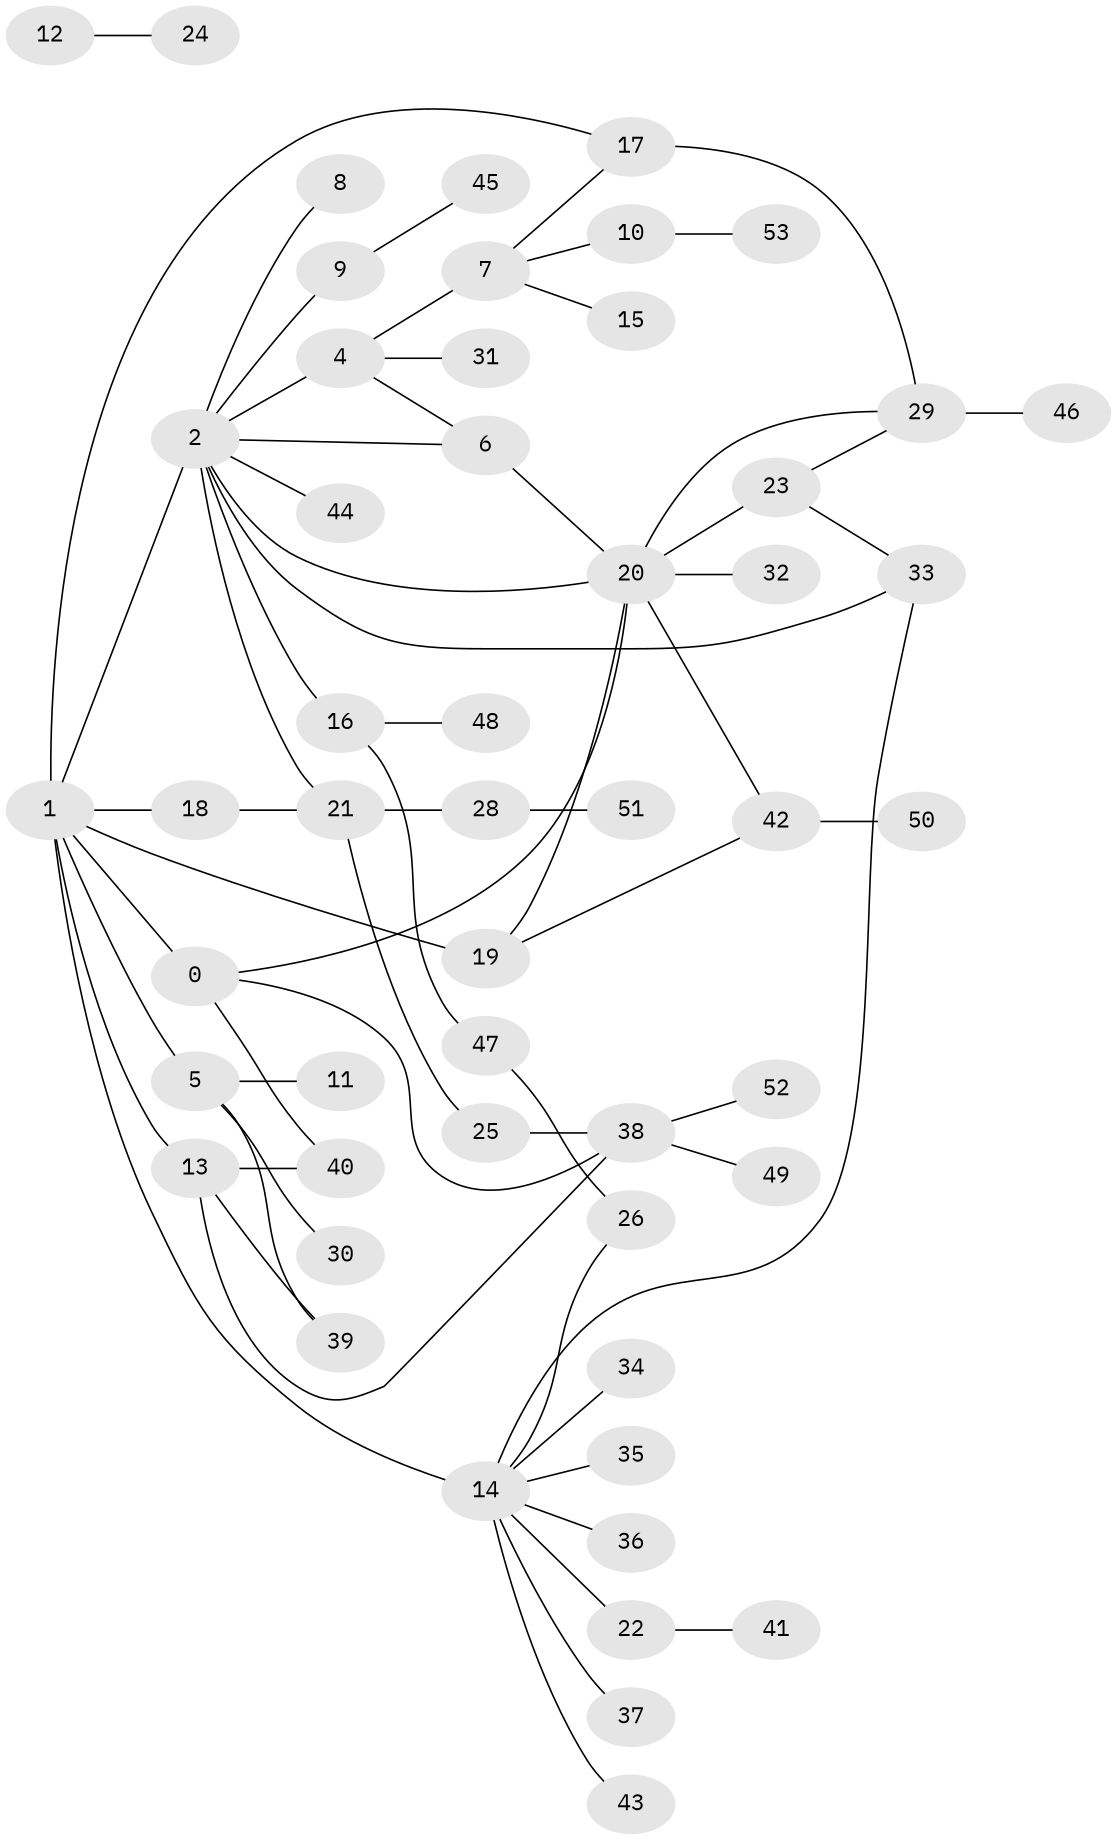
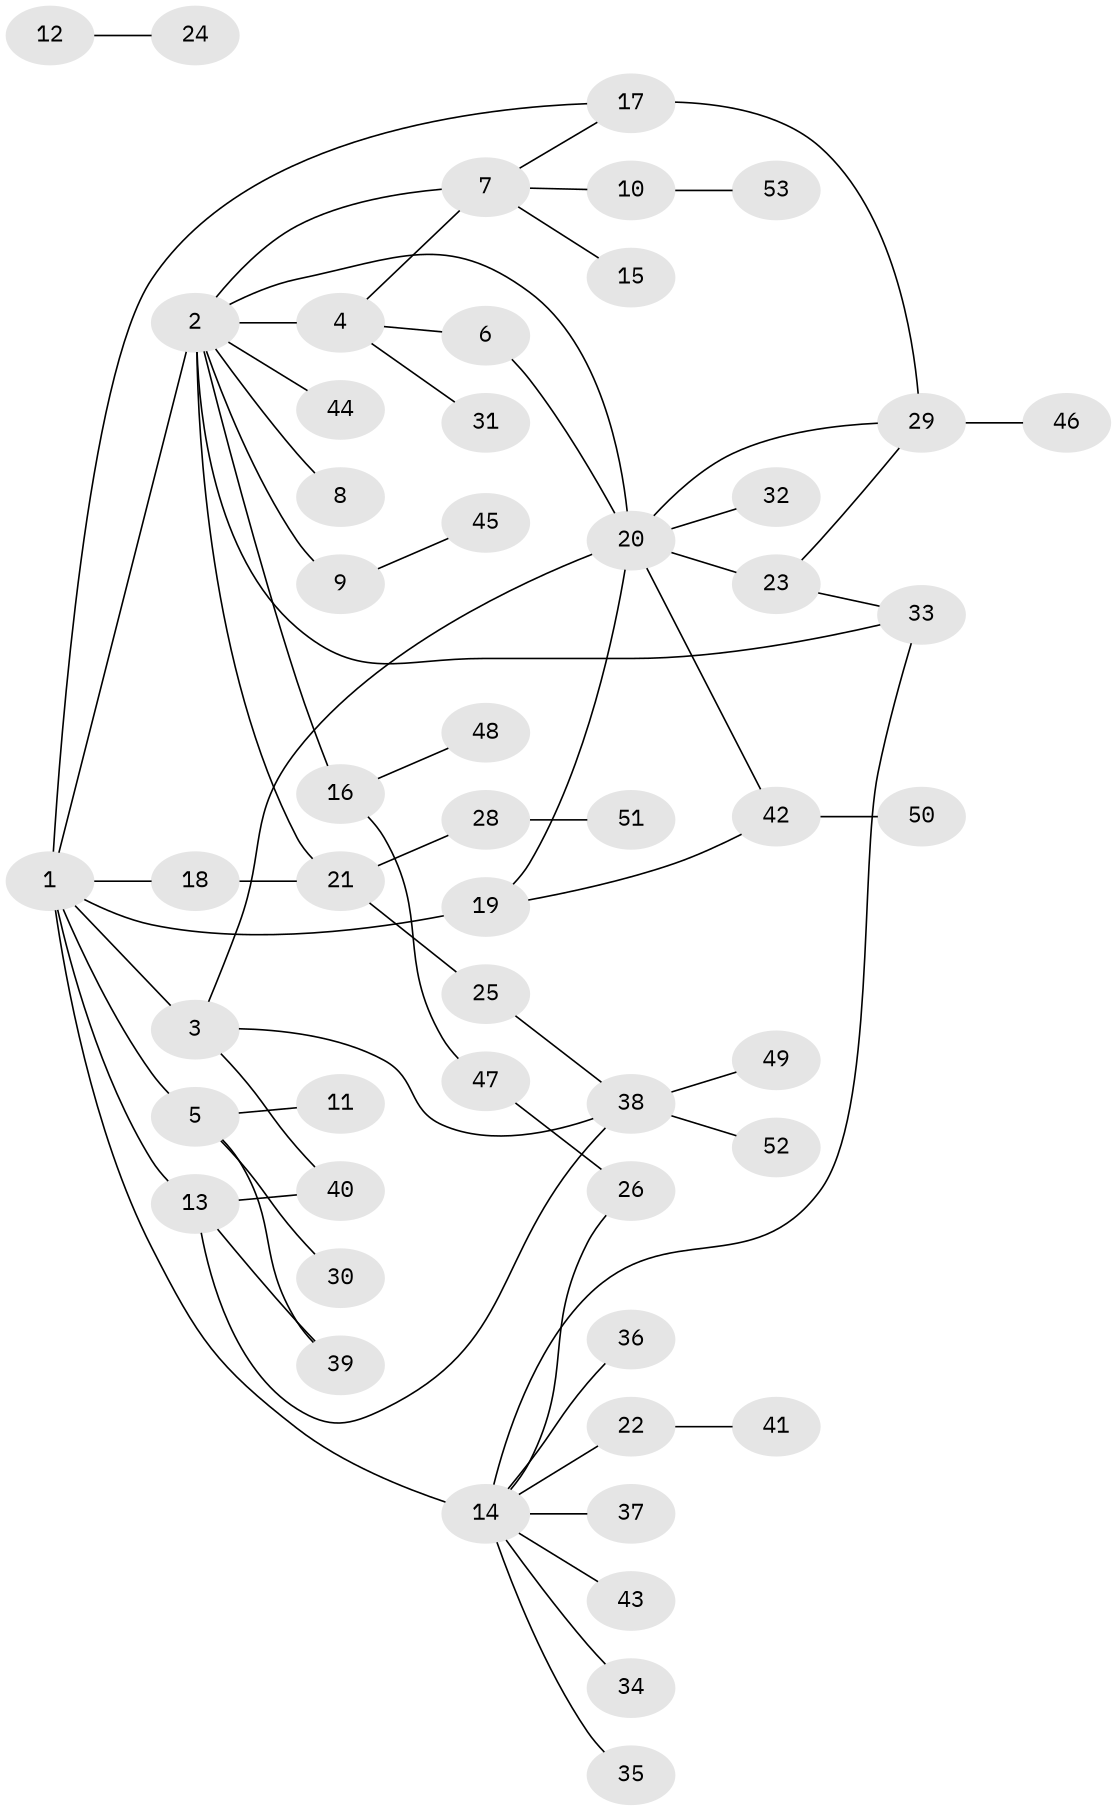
edge "2" -- "6": now "2" -- "7"
node "0": label "0" -> "3"
